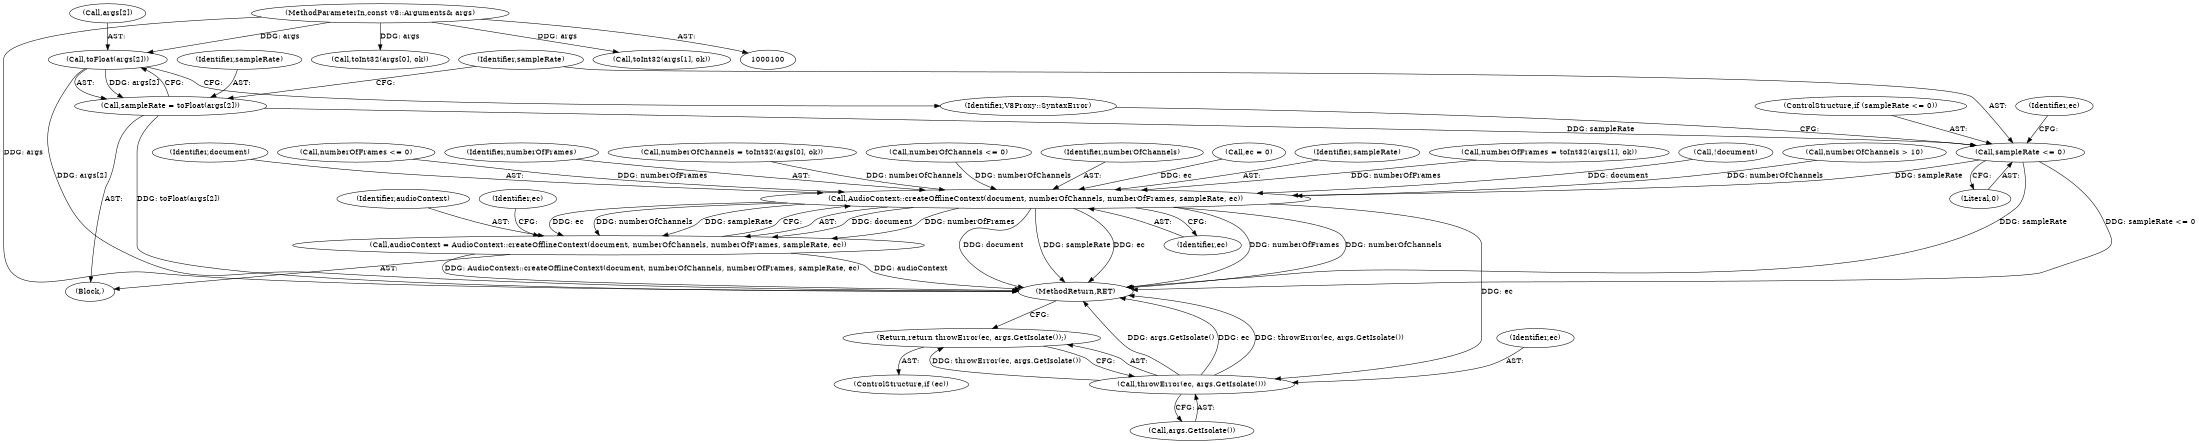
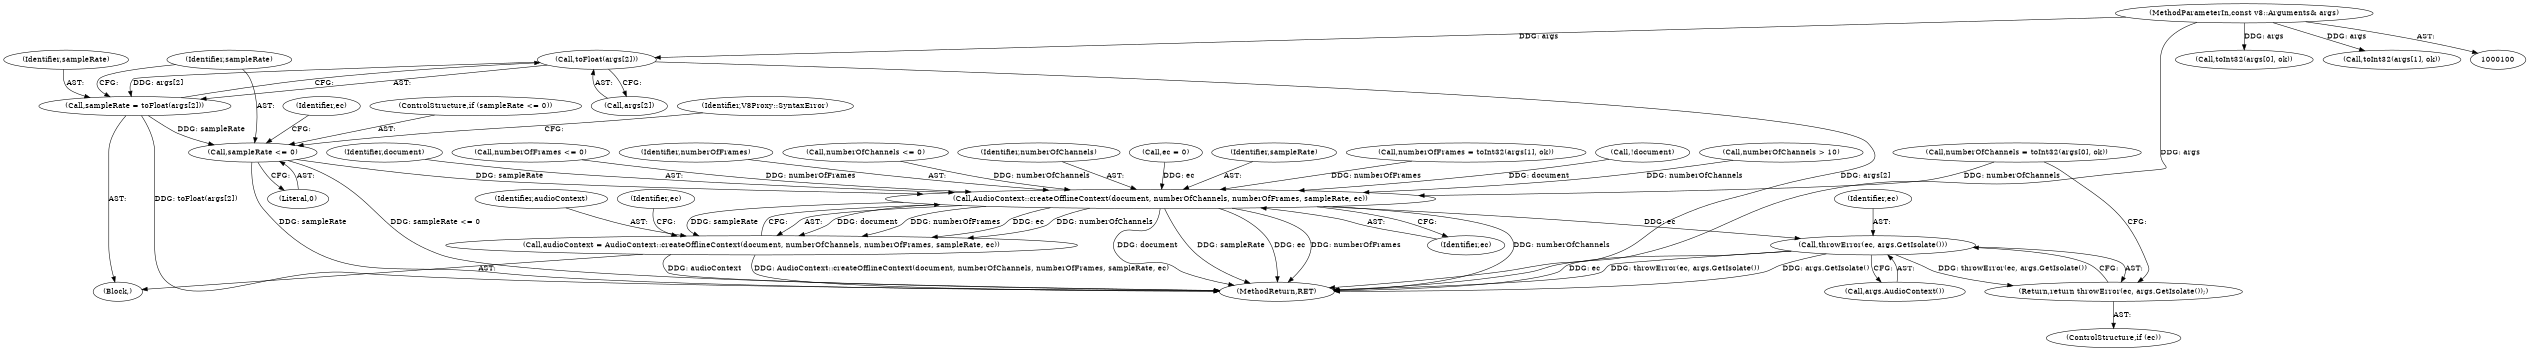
edge "(Call,toFloat(args[2]))" -> "(Identifier,V8Proxy::SyntaxError)": now "(Call,toFloat(args[2]))" -> "(Call,args[2])"
edge "(MethodReturn,RET)" -> "(Return,return throwError(ec, args.GetIsolate());)": now "(Call,numberOfChannels = toInt32(args[0], ok))" -> "(Return,return throwError(ec, args.GetIsolate());)"
node "(Call,args.GetIsolate())": label "(Call,args.GetIsolate())" -> "(Call,args.AudioContext())"
